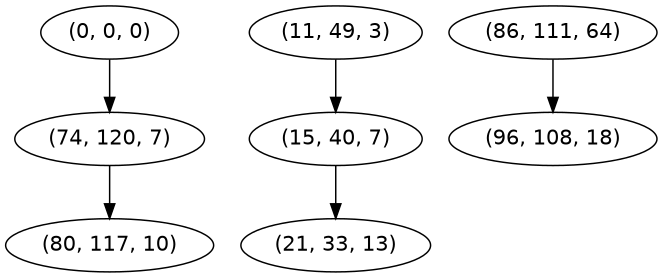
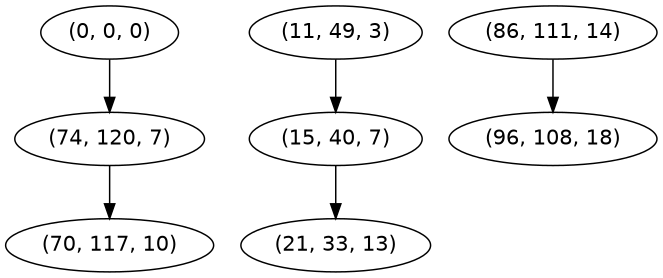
node "(86, 111, 64)": label "(86, 111, 64)" -> "(86, 111, 14)"
node "(80, 117, 10)": label "(80, 117, 10)" -> "(70, 117, 10)"
